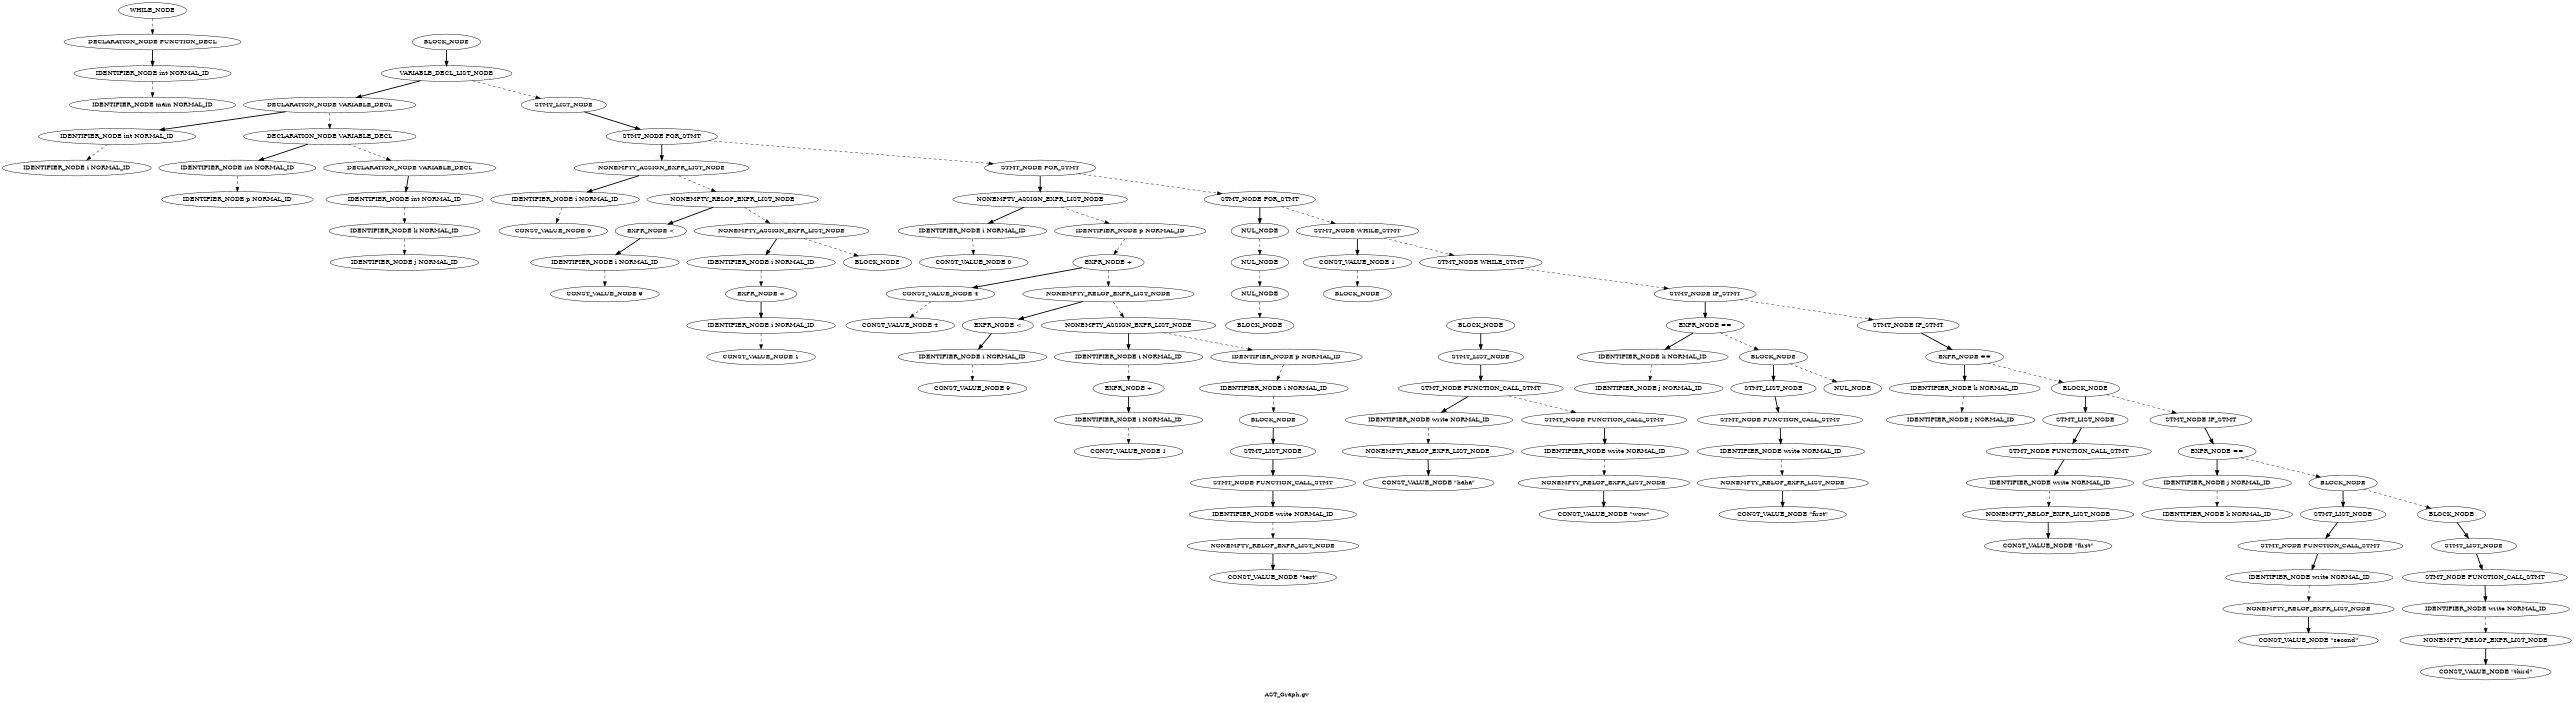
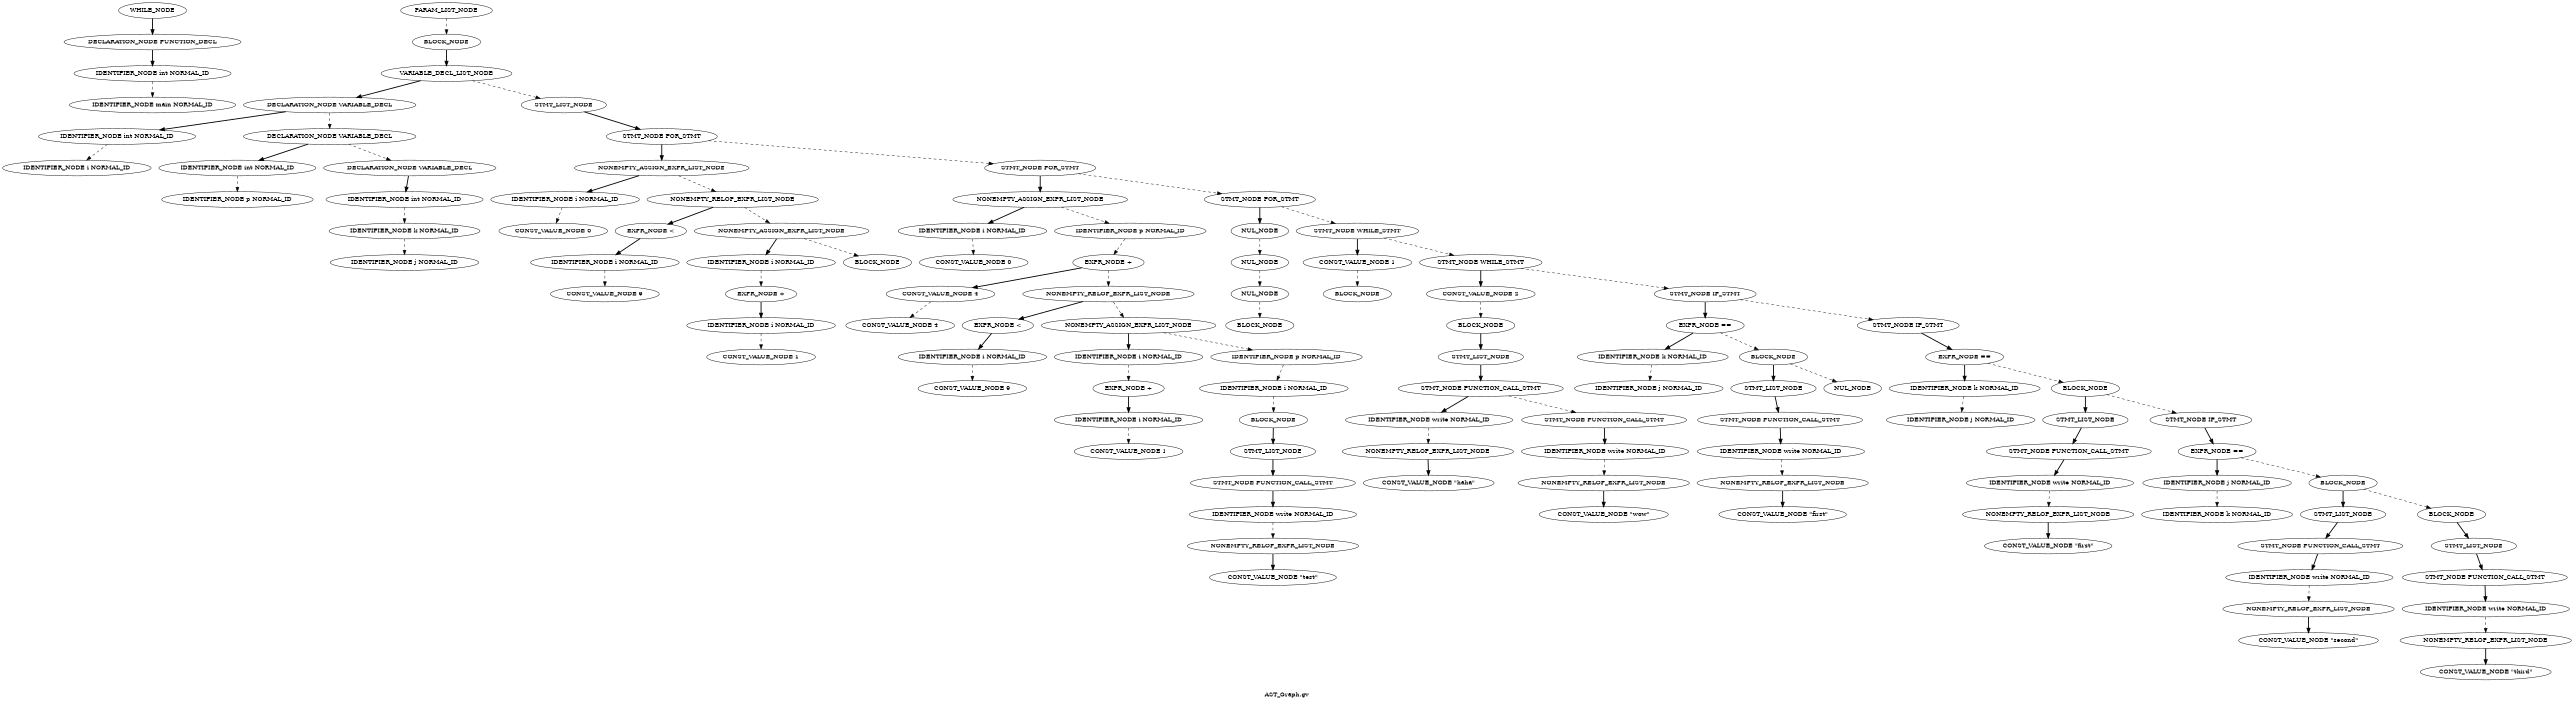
node "PARAM_LIST_NODE": added
edge "WHILE_NODE" -> "DECLARATION_NODE FUNCTION_DECL": style dashed -> bold
node "CONST_VALUE_NODE 2": added
